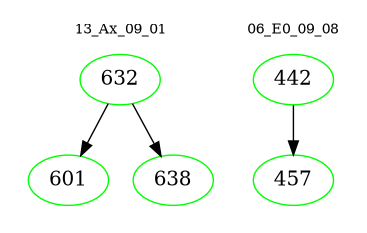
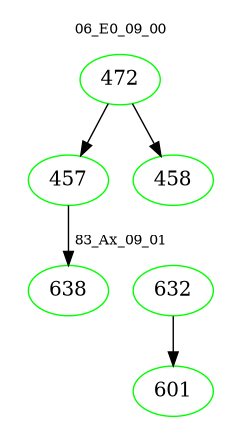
cluster "13_Ax_09_01": label "13_Ax_09_01" -> "83_Ax_09_01"
cluster "06_E0_09_08": label "06_E0_09_08" -> "06_E0_09_00"
node "442": label "442" -> "472"
edge "632" -> "638": now "457" -> "638"
node "458": added
